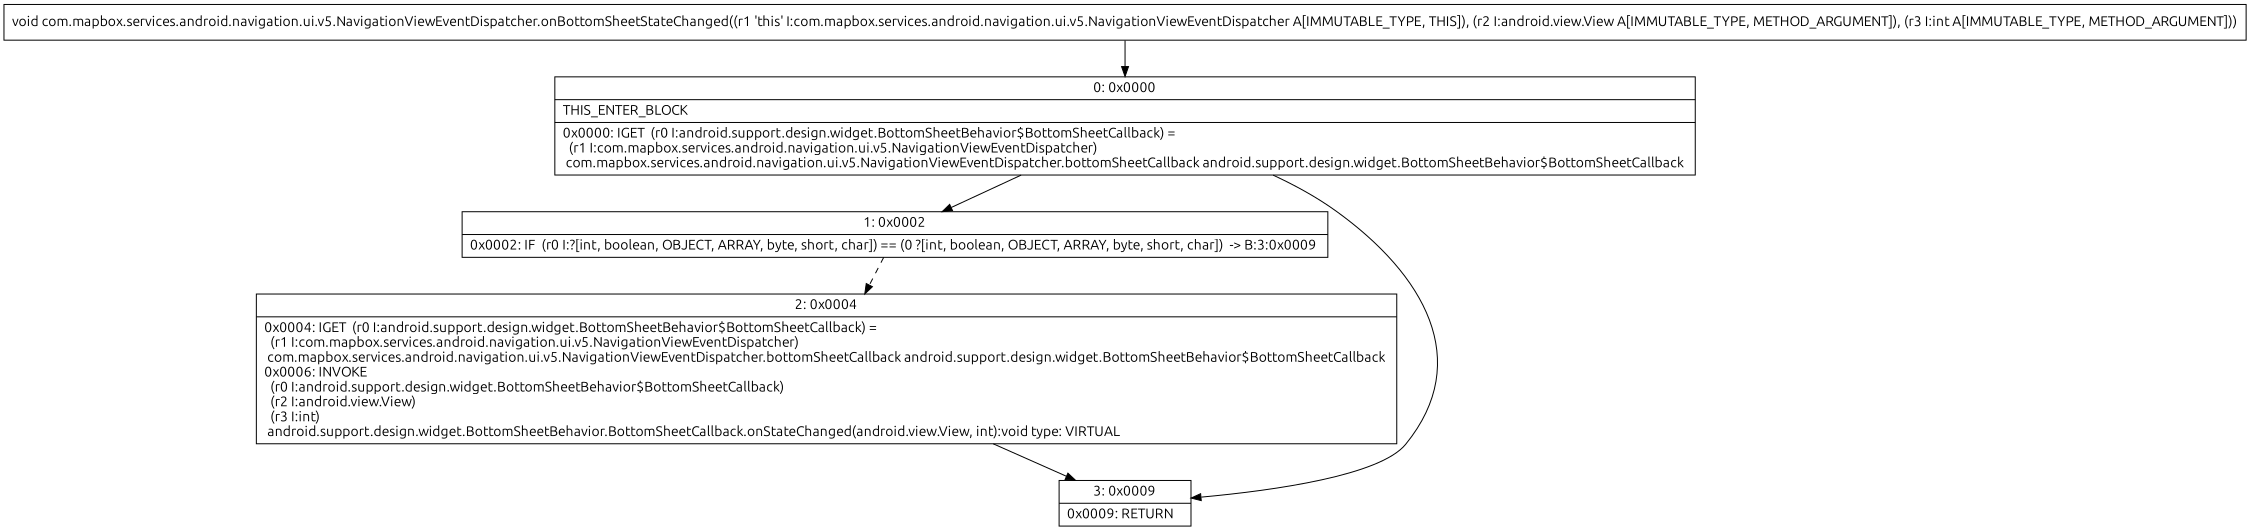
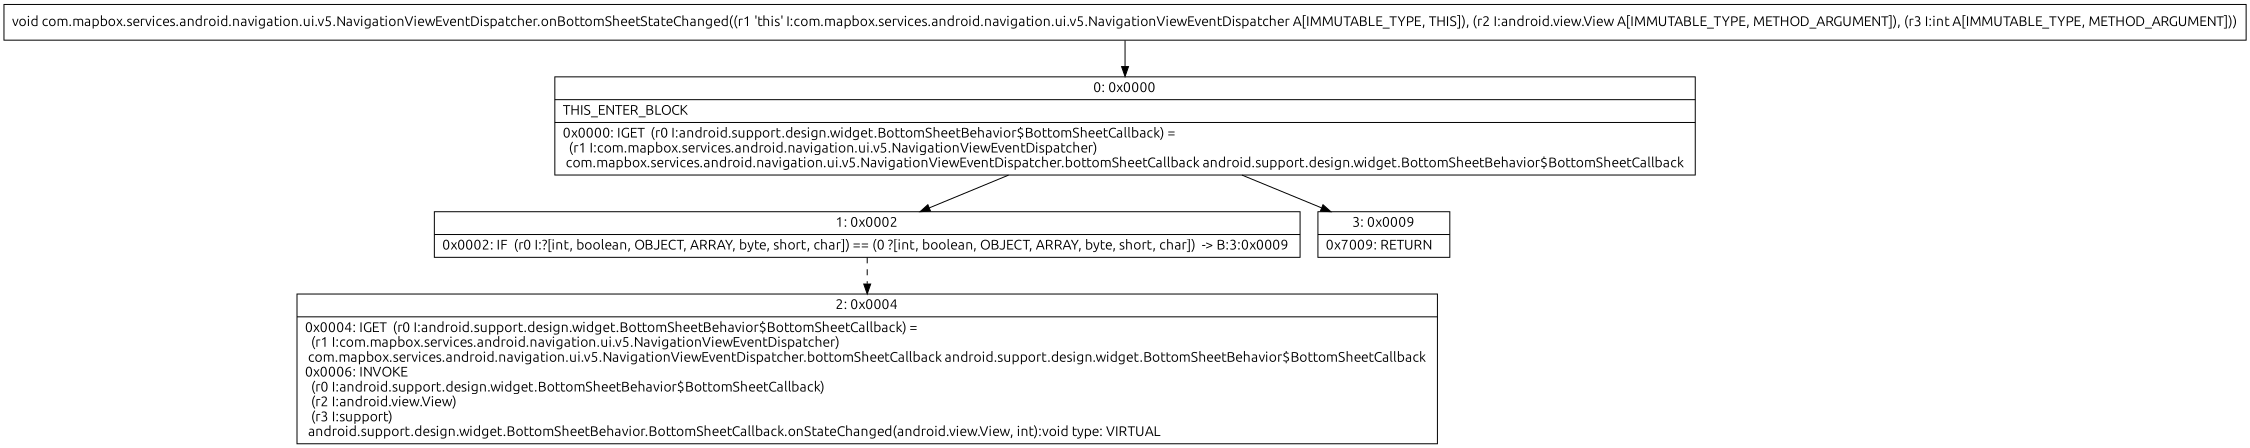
node "2: 0x0004": text "(r3 I:int)" -> "(r3 I:support)"
edge "2: 0x0004" -> "3: 0x0009": removed
node "3: 0x0009": text "0x0009: RETURN" -> "0x7009: RETURN"
